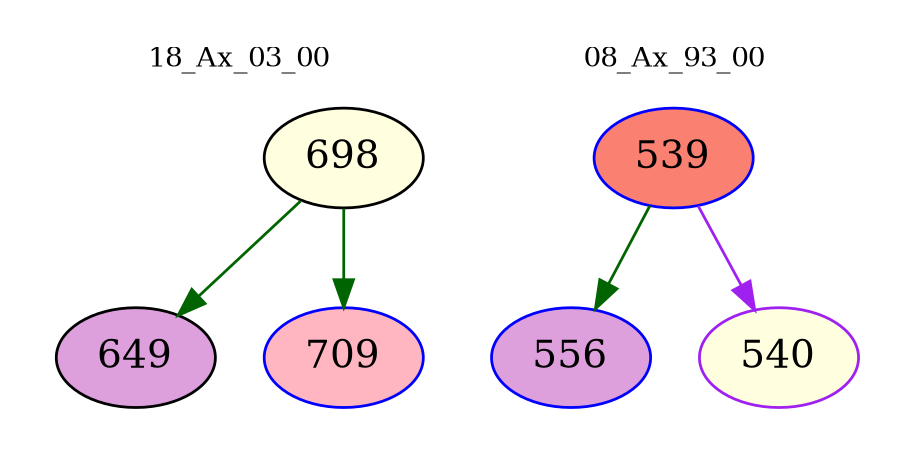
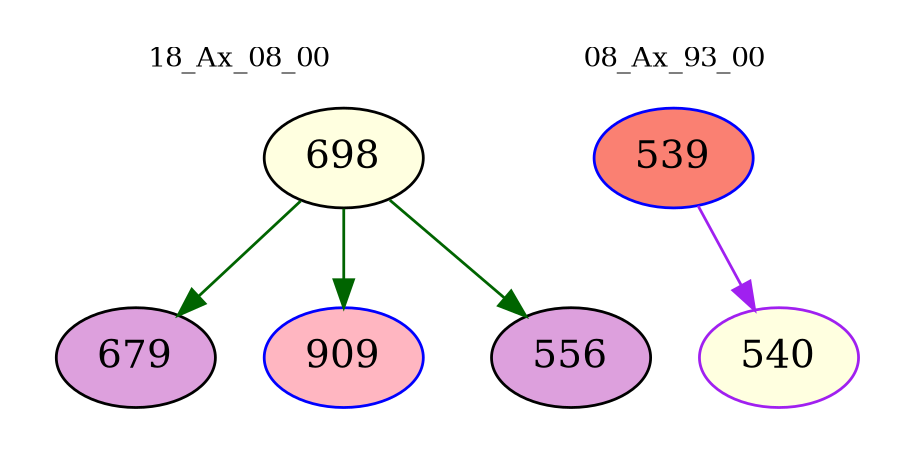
cluster "18_Ax_03_00": label "18_Ax_03_00" -> "18_Ax_08_00"
edge "539" -> "556": now "698" -> "556"
node "649": label "649" -> "679"
node "709": label "709" -> "909"
node "556": color blue -> black
